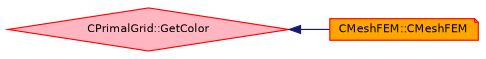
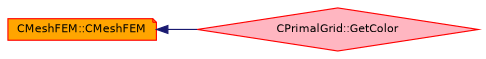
edge "CMeshFEM::CMeshFEM" -> "CPrimalGrid::GetColor": reversed
